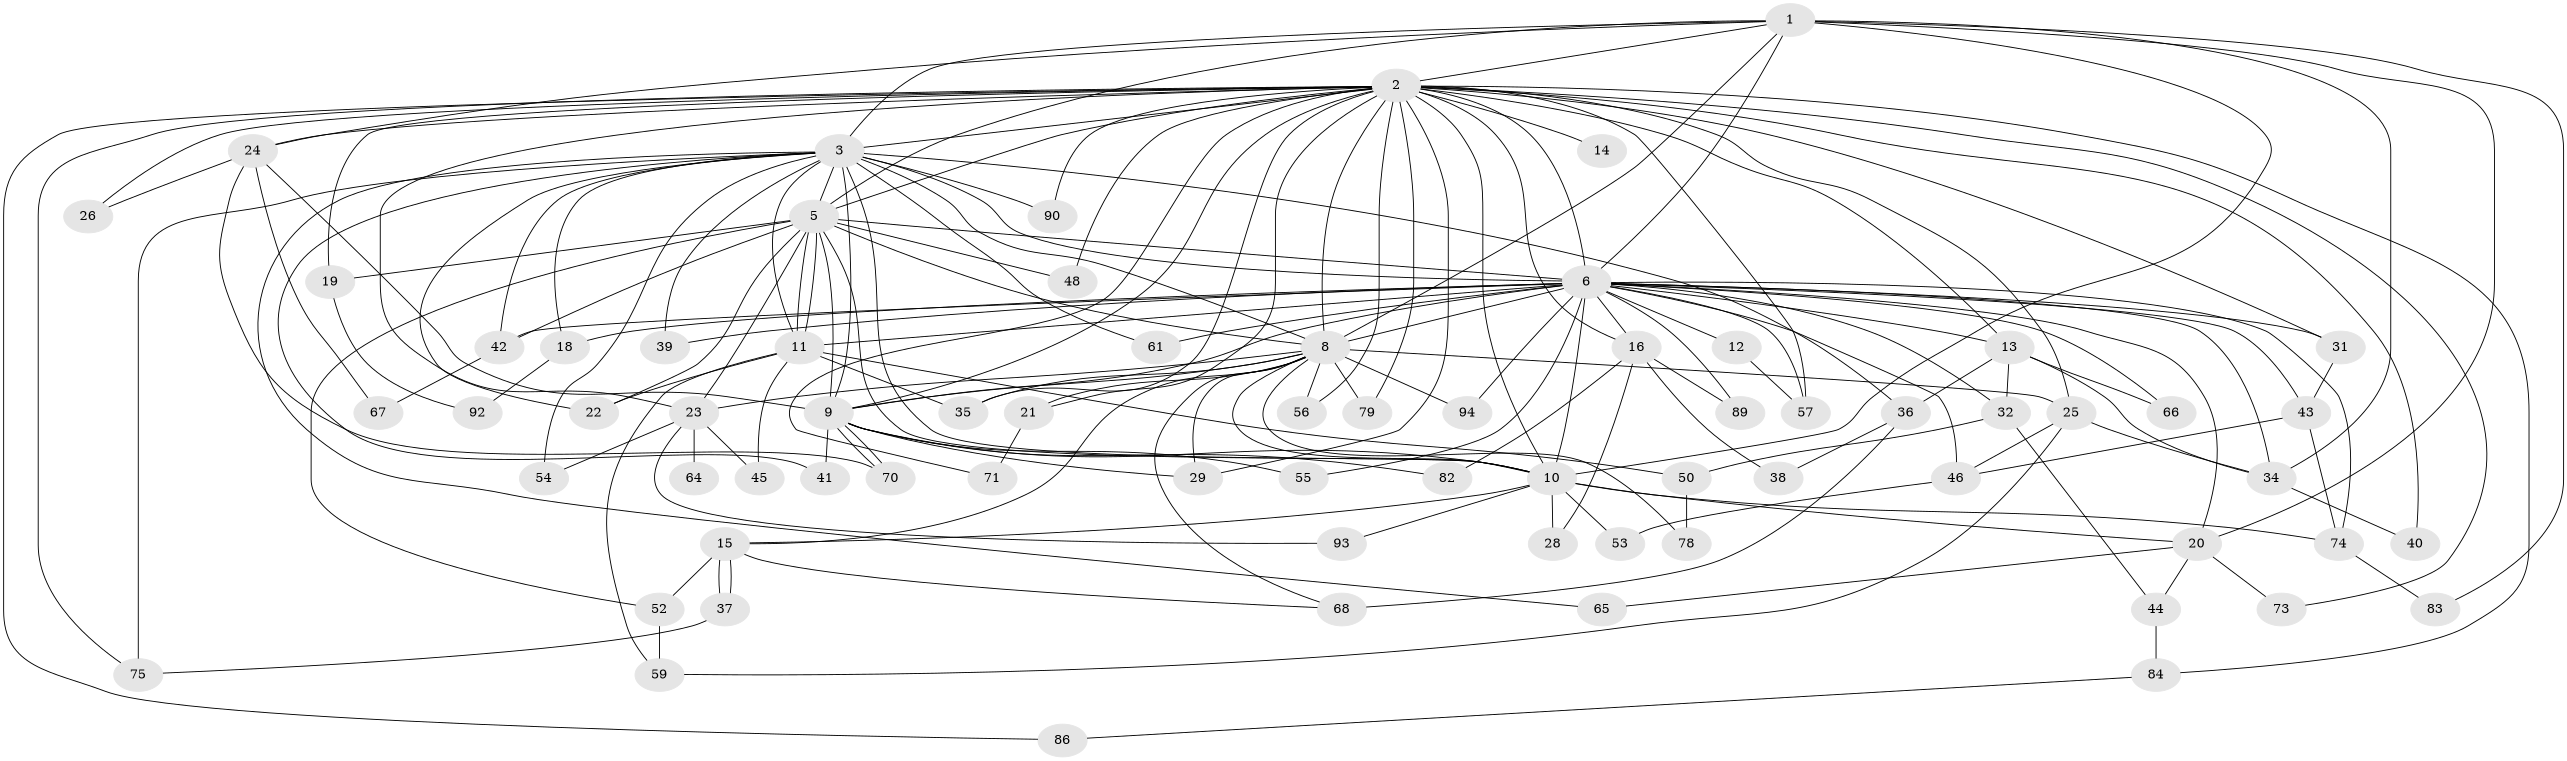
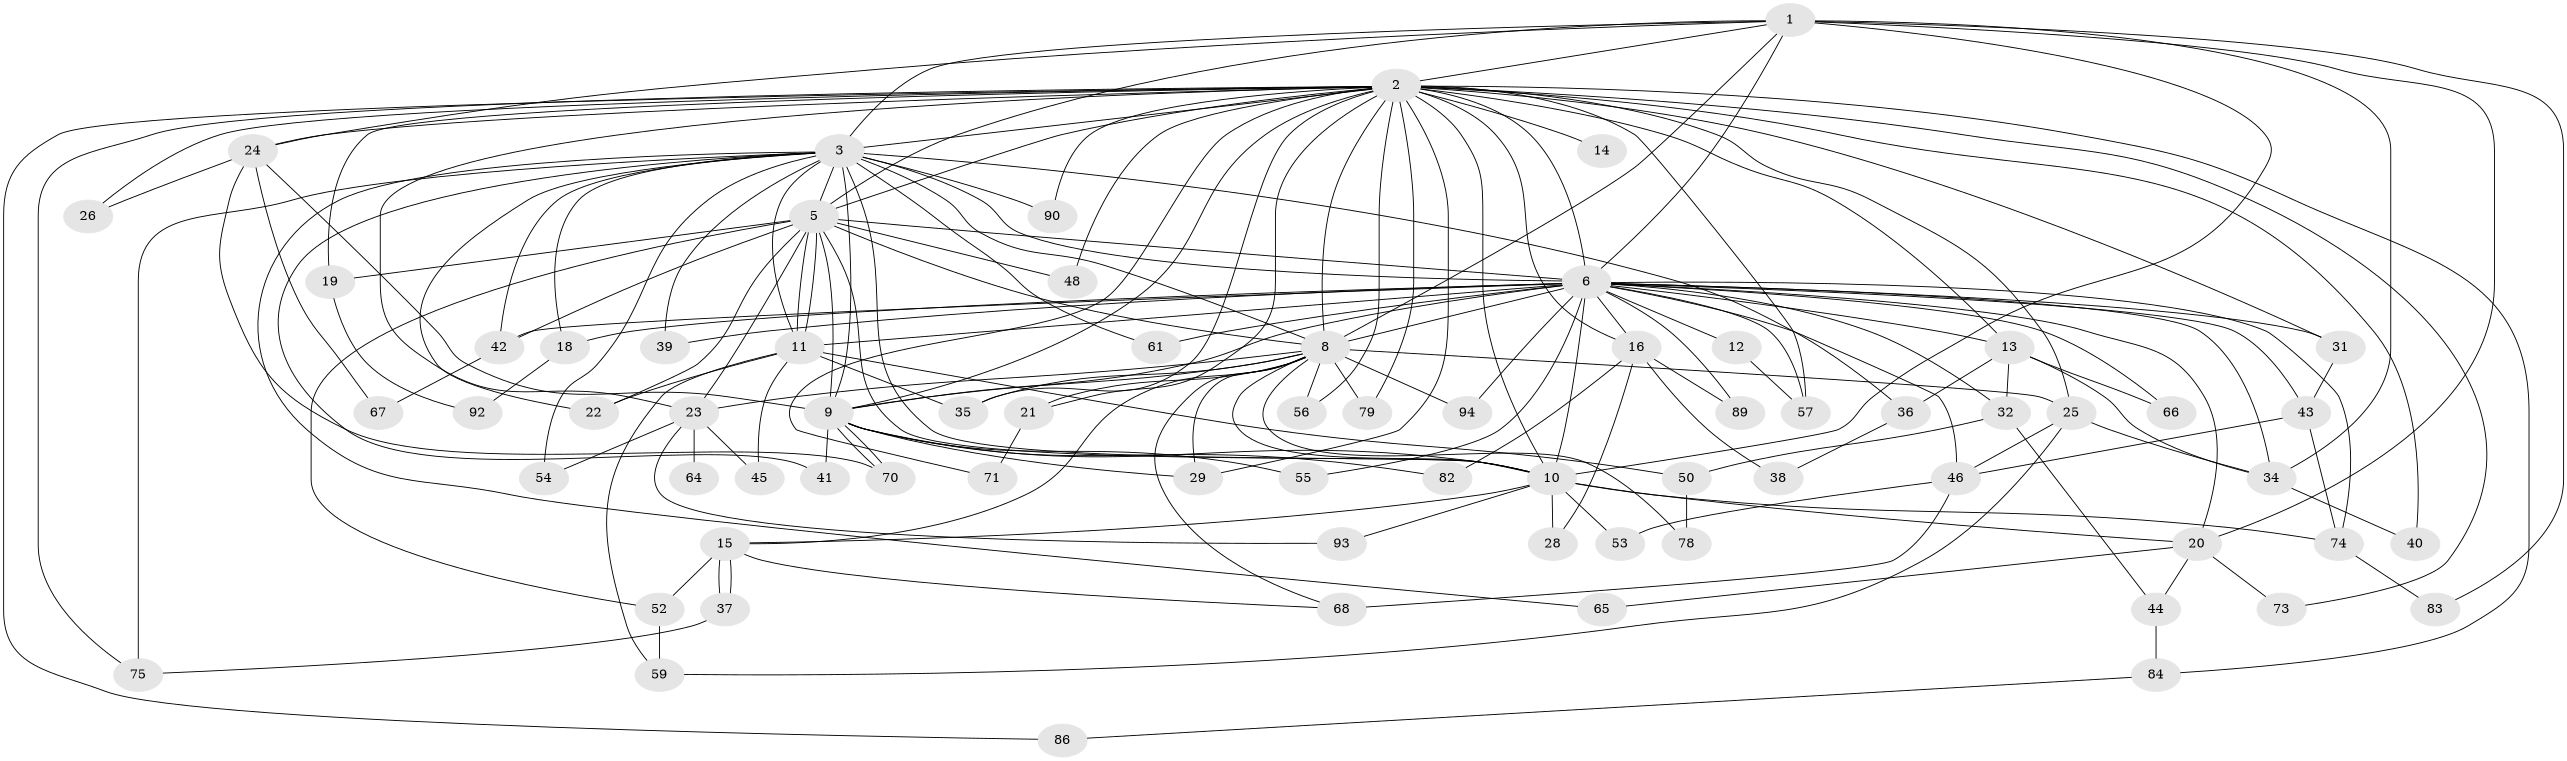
edge "36" -- "68": now "46" -- "68"
